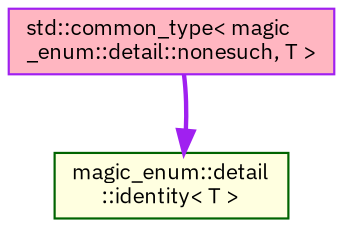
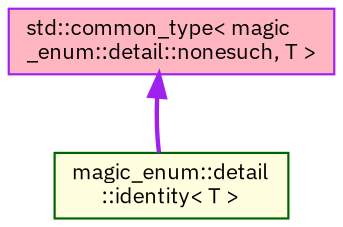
edge "std::common_type< magic _enum::detail::nonesuch, T >" -> "magic_enum::detail ::identity< T >": reversed
